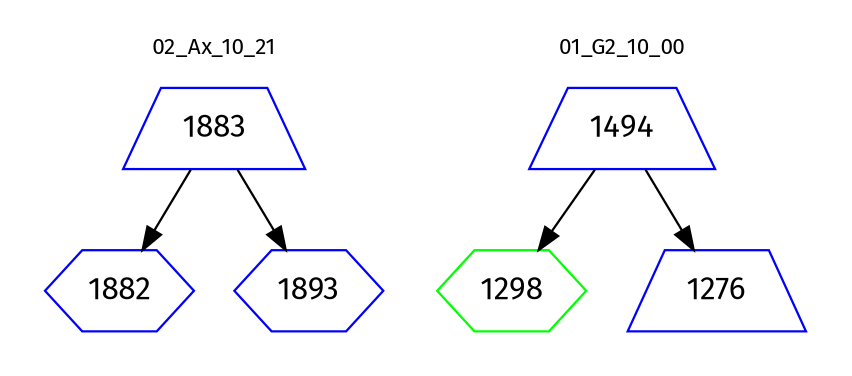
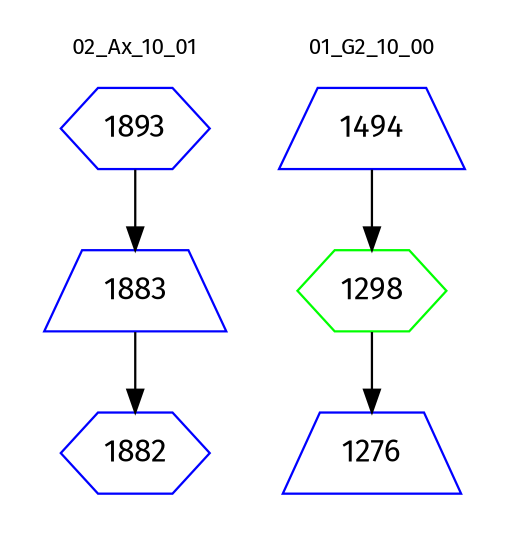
cluster "02_Ax_10_21": label "02_Ax_10_21" -> "02_Ax_10_01"
edge "1883" -> "1893": reversed
edge "1494" -> "1276": now "1298" -> "1276"
